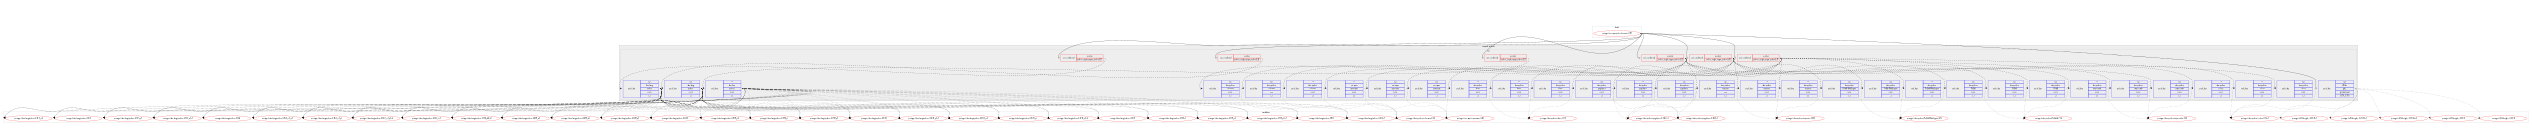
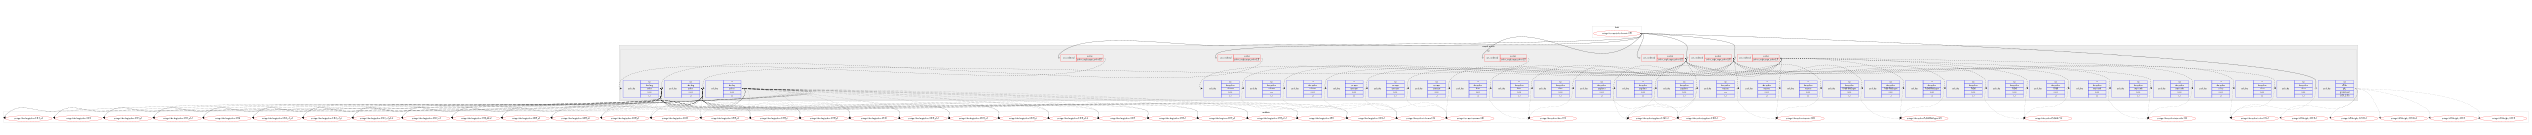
node "portage://dev-lang/python-3.11.9_p2": label "portage://dev-lang/python-3.11.9_p2" -> "portage://dev-lang/none-3.11.9_p2"
